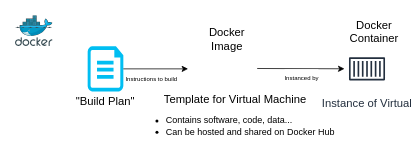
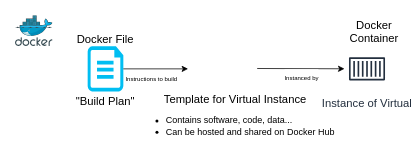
node "Docker File": added
node "Docker Image": removed
node "Template for Virtual Machine Contains software, code, data... Can be hosted and shared on Docker Hub": label "Template for Virtual Machine Contains software, code, data... Can be hosted and shared on Docker Hub" -> "Template for Virtual Instance Contains software, code, data... Can be hosted and shared on Docker Hub"
